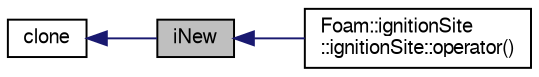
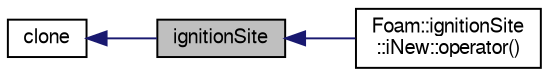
node "iNew": label "iNew" -> "ignitionSite"
node "Foam::ignitionSite ::ignitionSite::operator()": label "Foam::ignitionSite ::ignitionSite::operator()" -> "Foam::ignitionSite ::iNew::operator()"
